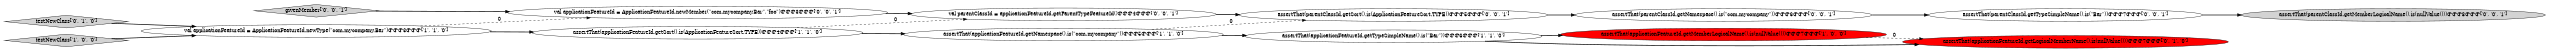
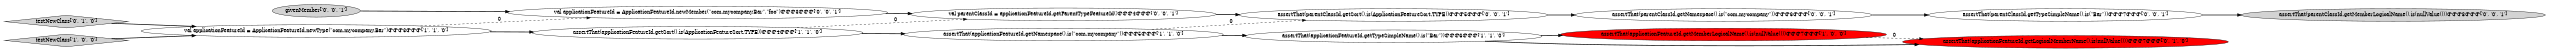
node "givenMember['0', '0', '1']": shape diamond -> ellipse
